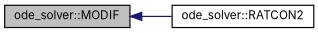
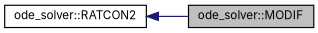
edge "ode_solver::RATCON2" -> "ode_solver::MODIF": reversed
